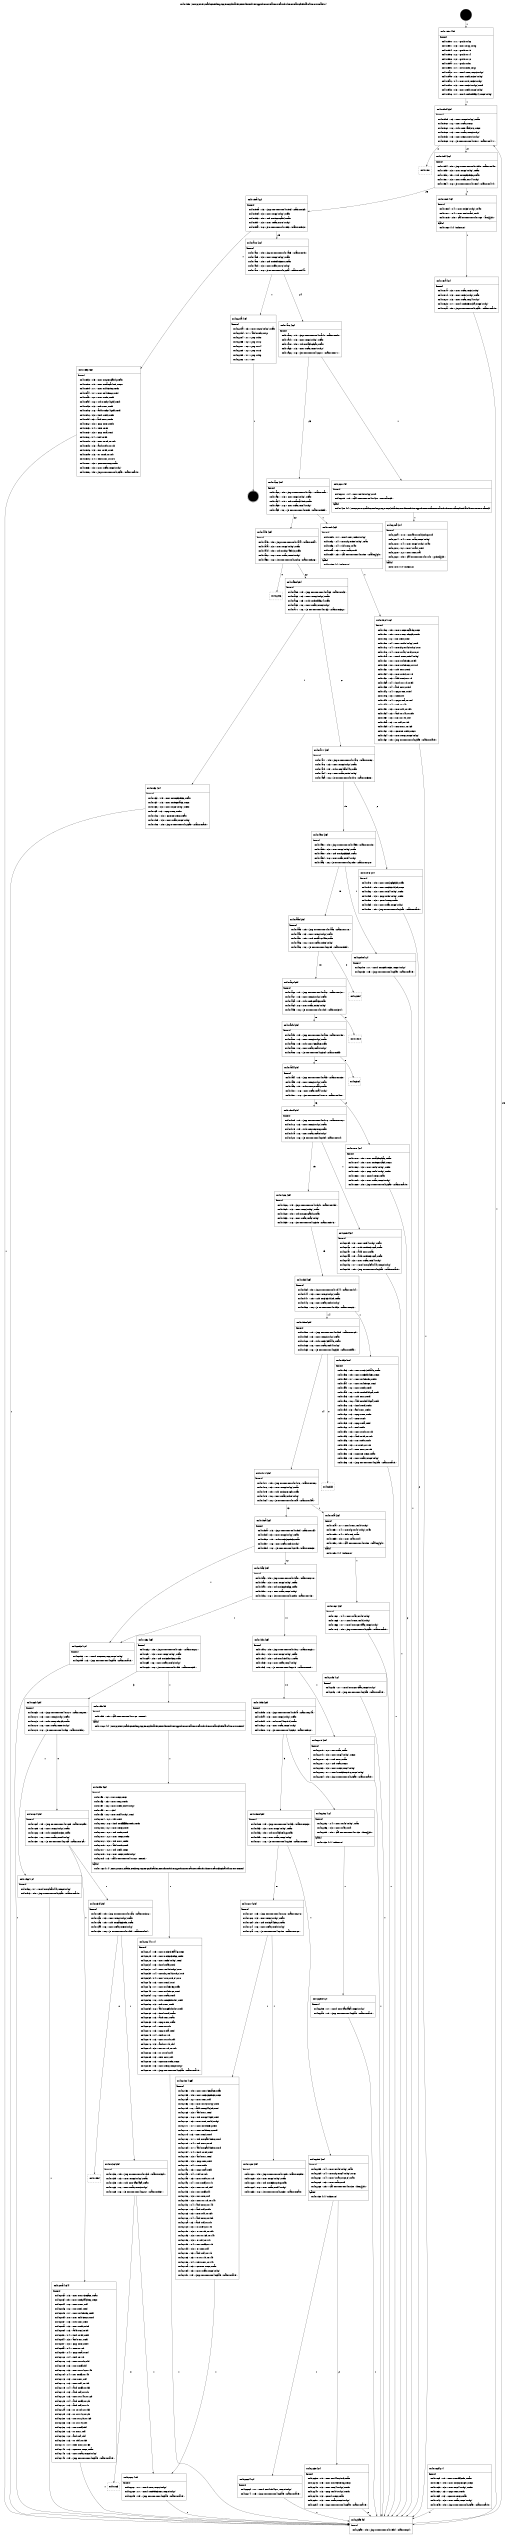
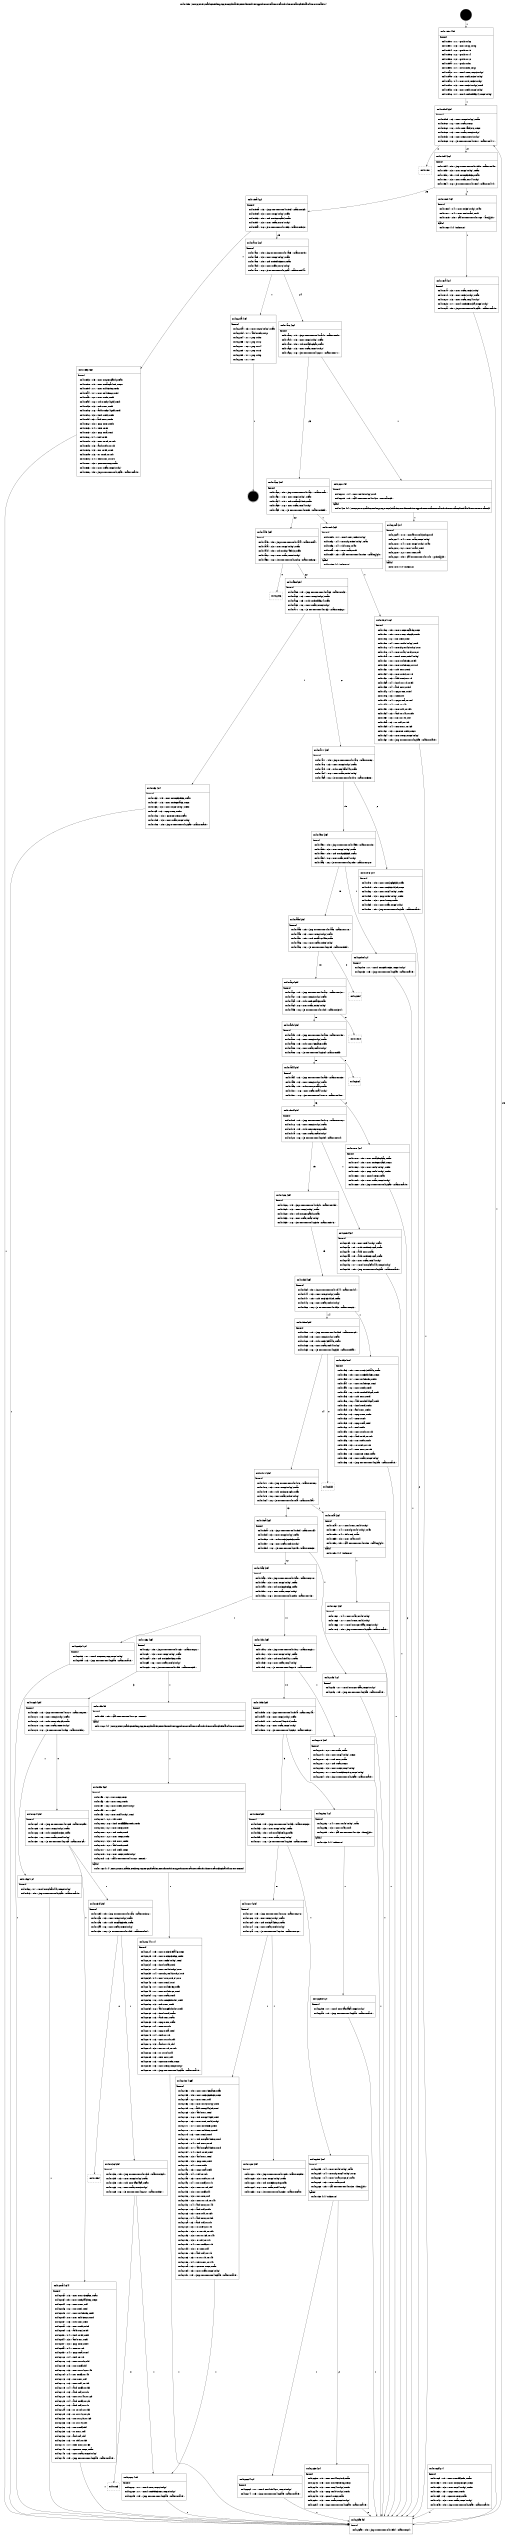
edge "0x401b8a [25]" -> "0x402093 [12]": now "0x401b8a [25]" -> "0x4021f5 [12]"
